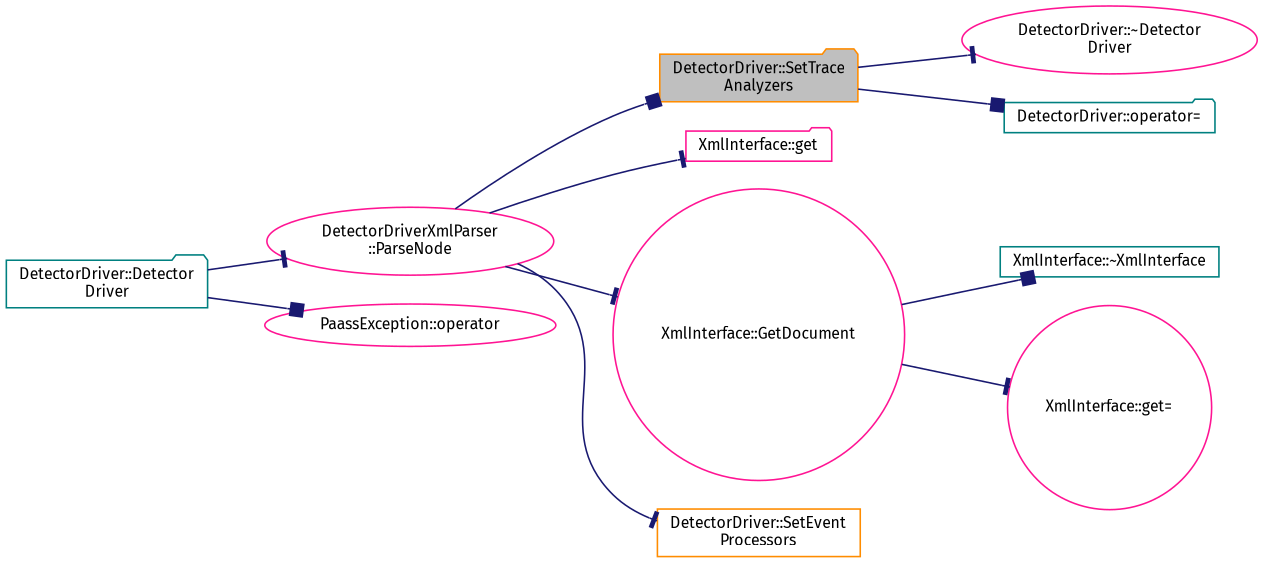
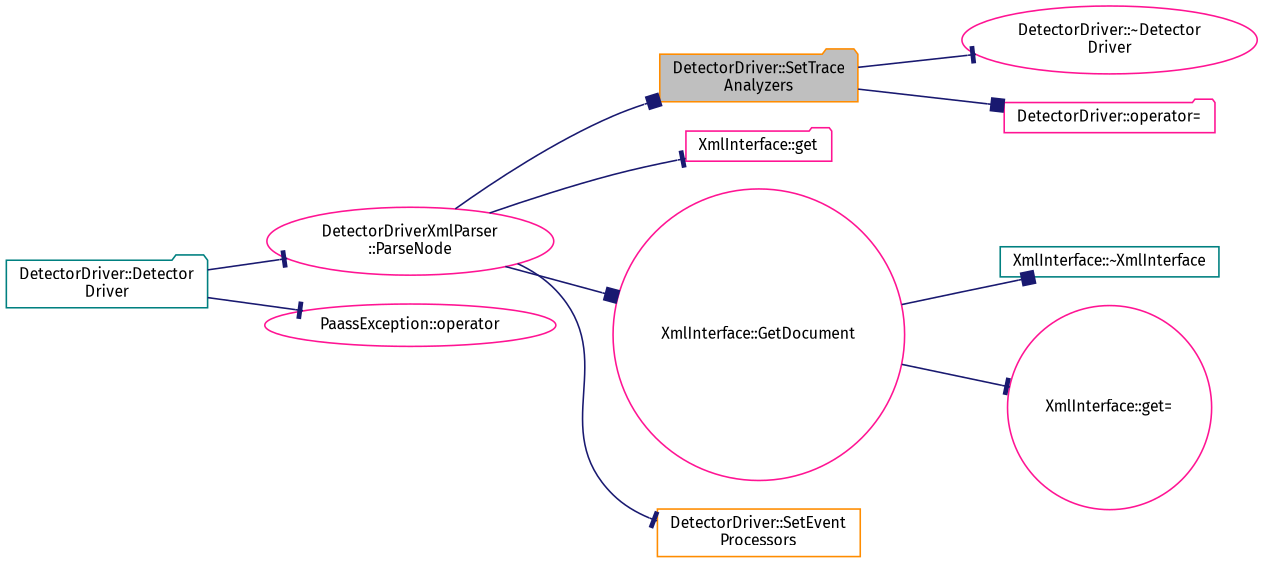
node "DetectorDriver::operator=": color teal -> deeppink
edge "DetectorDriverXmlParser ::ParseNode" -> "XmlInterface::GetDocument": arrowhead tee -> box
edge "DetectorDriver::Detector Driver" -> "PaassException::operator": arrowhead box -> tee
